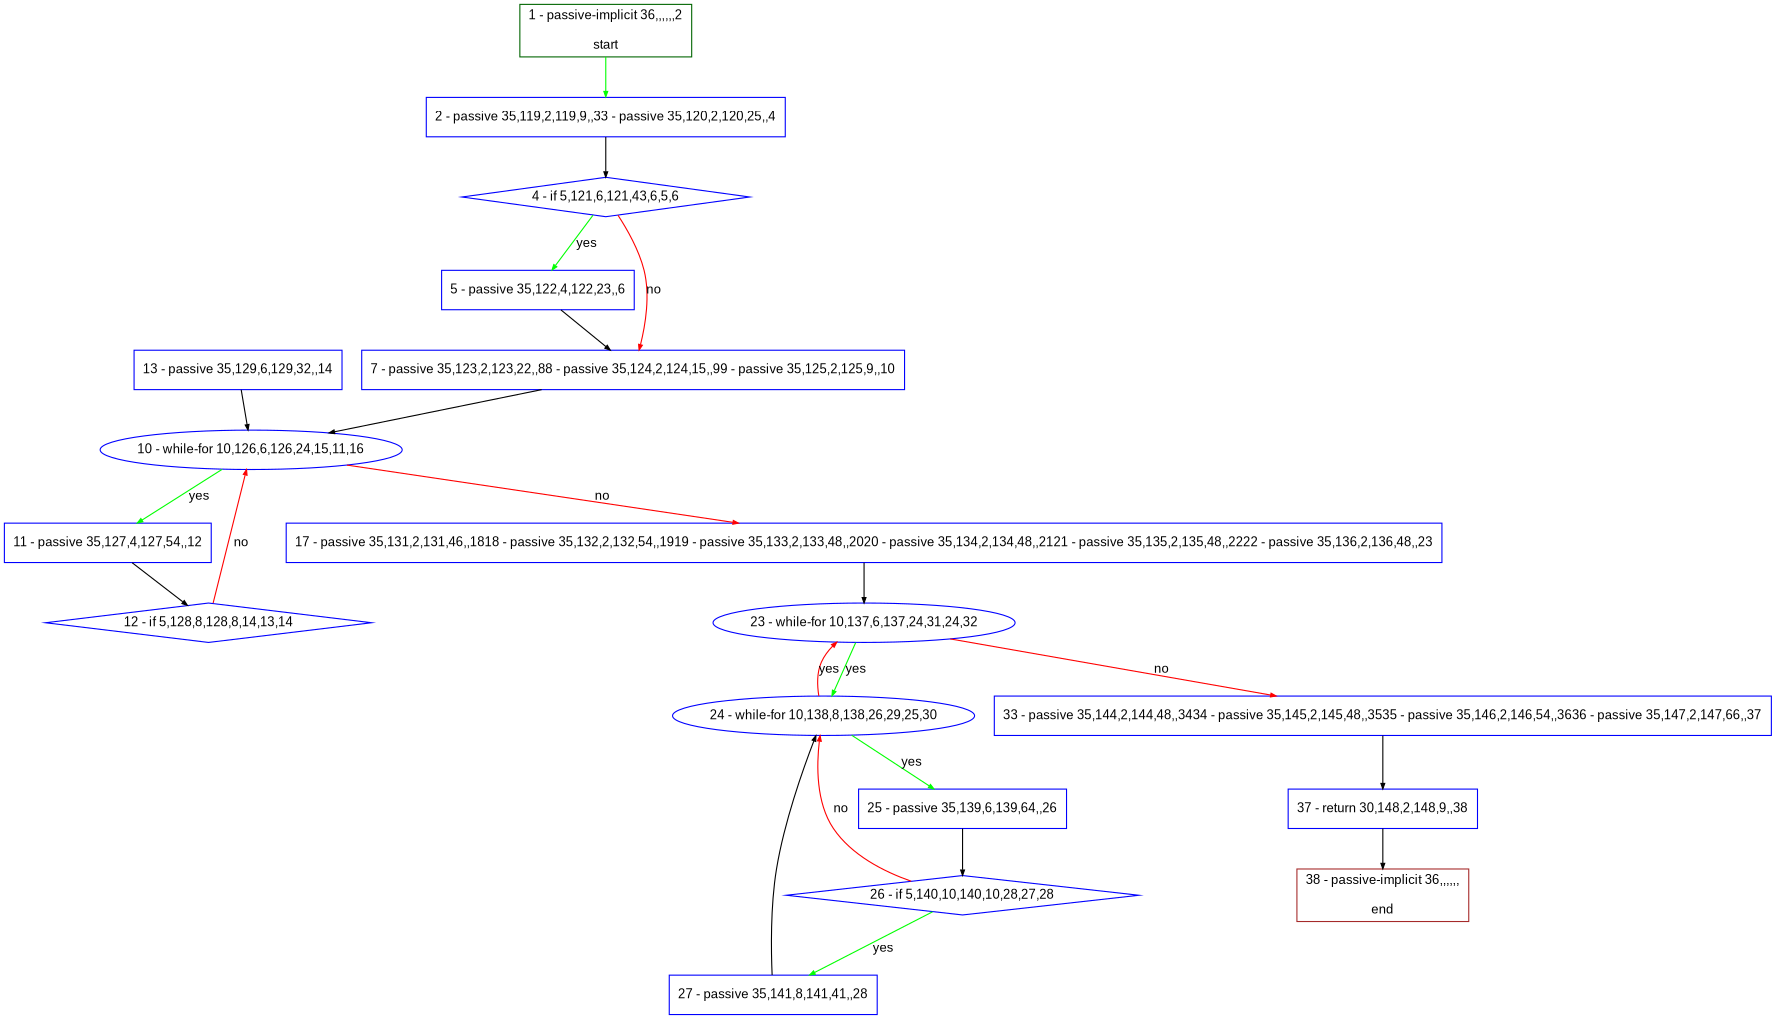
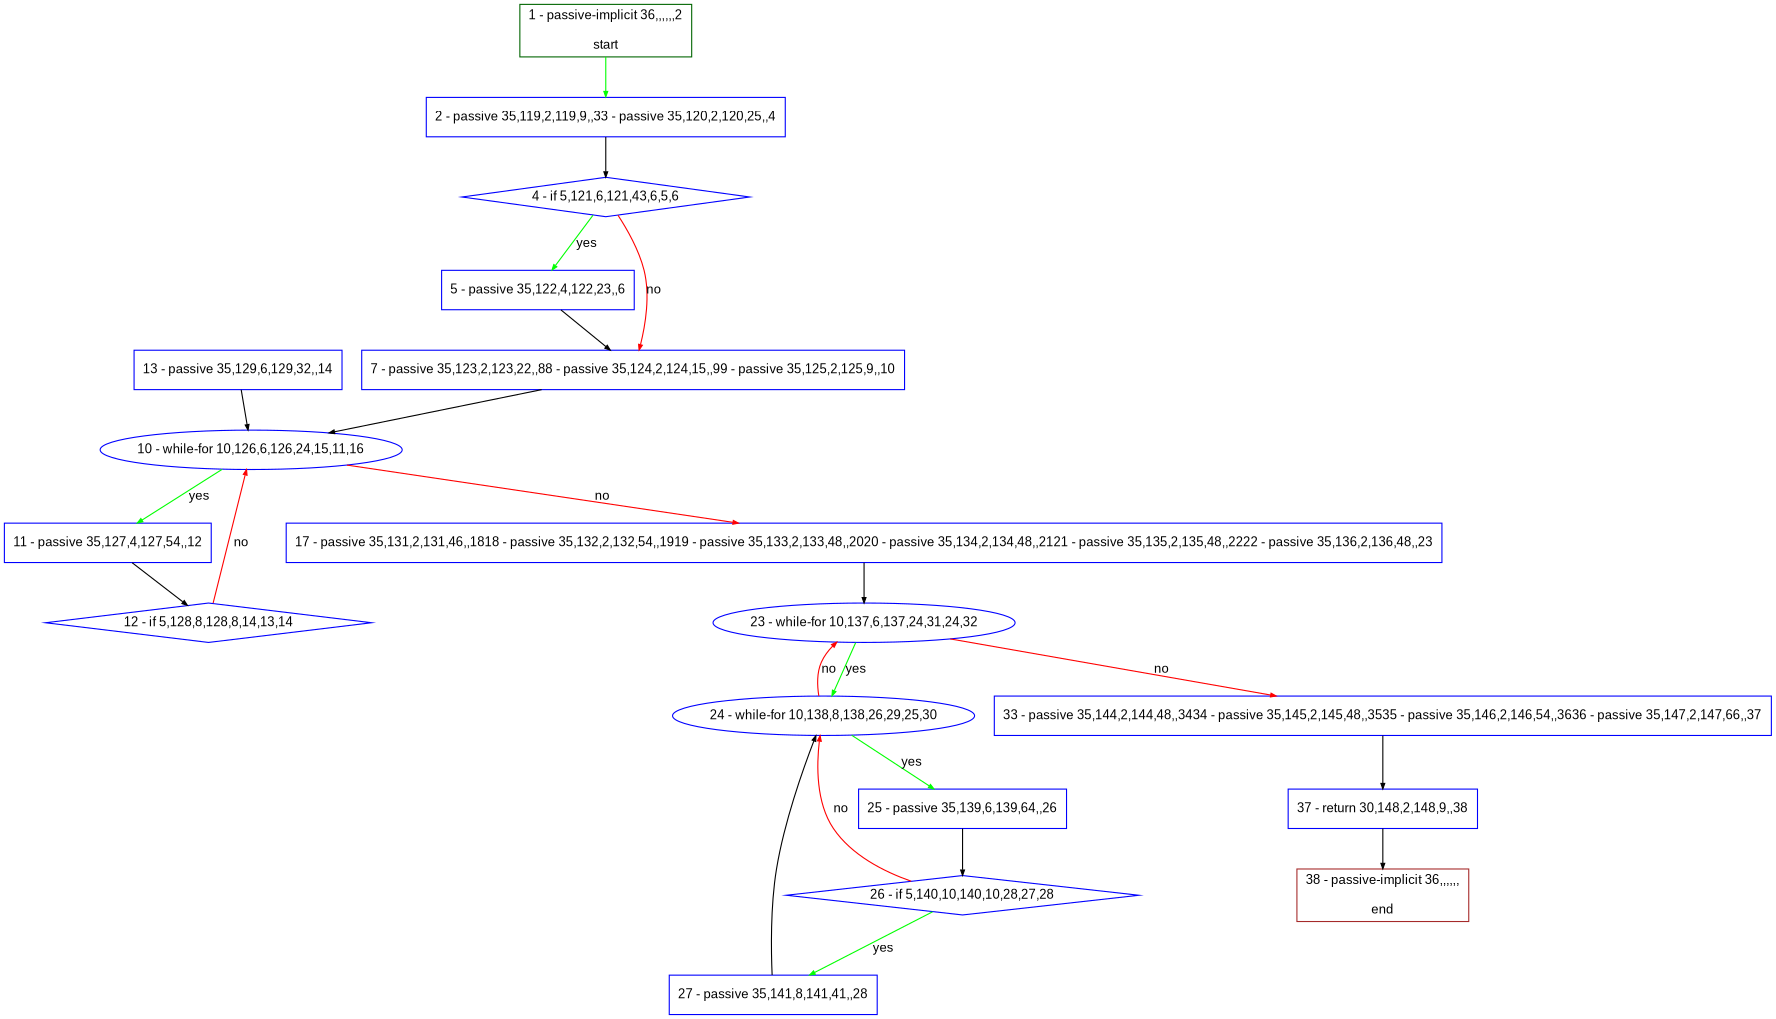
edge "24 - while-for 10,138,8,138,26,29,25,30" -> "23 - while-for 10,137,6,137,24,31,24,32": label "yes" -> "no"
